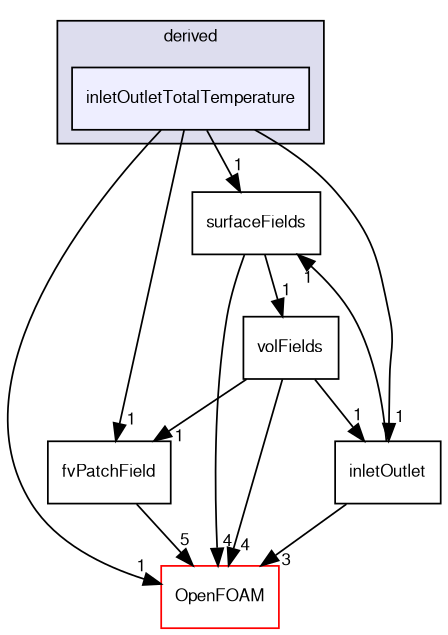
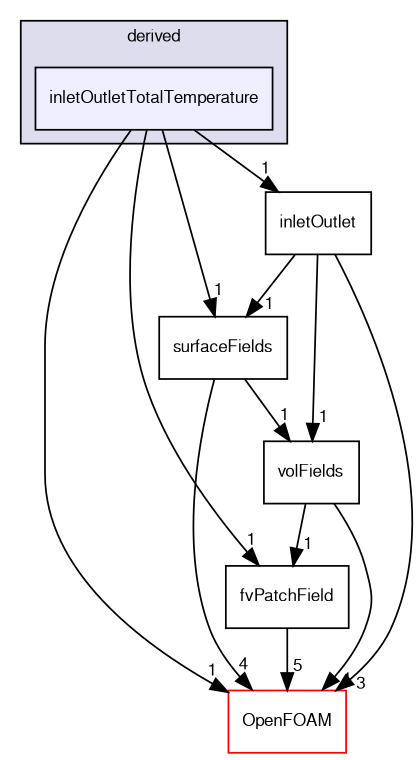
edge "volFields" -> "inletOutlet": reversed
